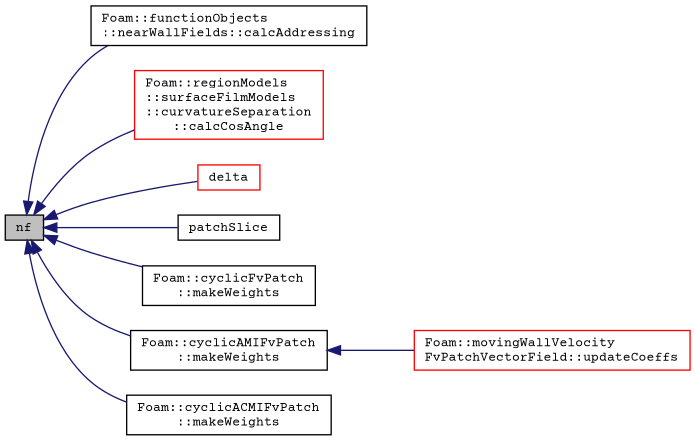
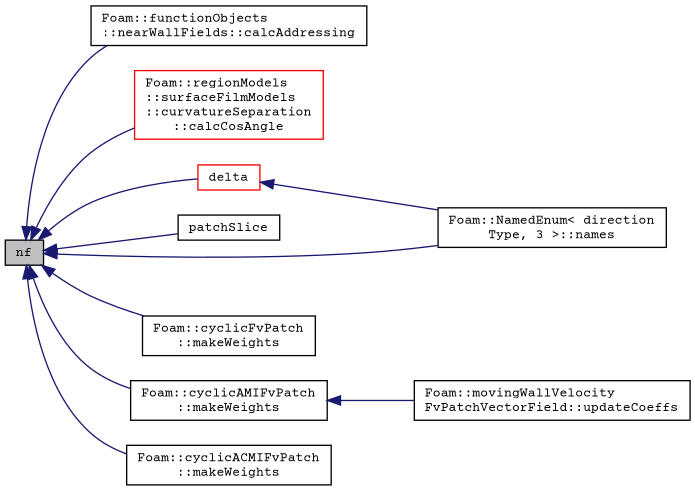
node "Foam::NamedEnum< direction Type, 3 >::names": added
node "Foam::movingWallVelocity FvPatchVectorField::updateCoeffs": color red -> black
